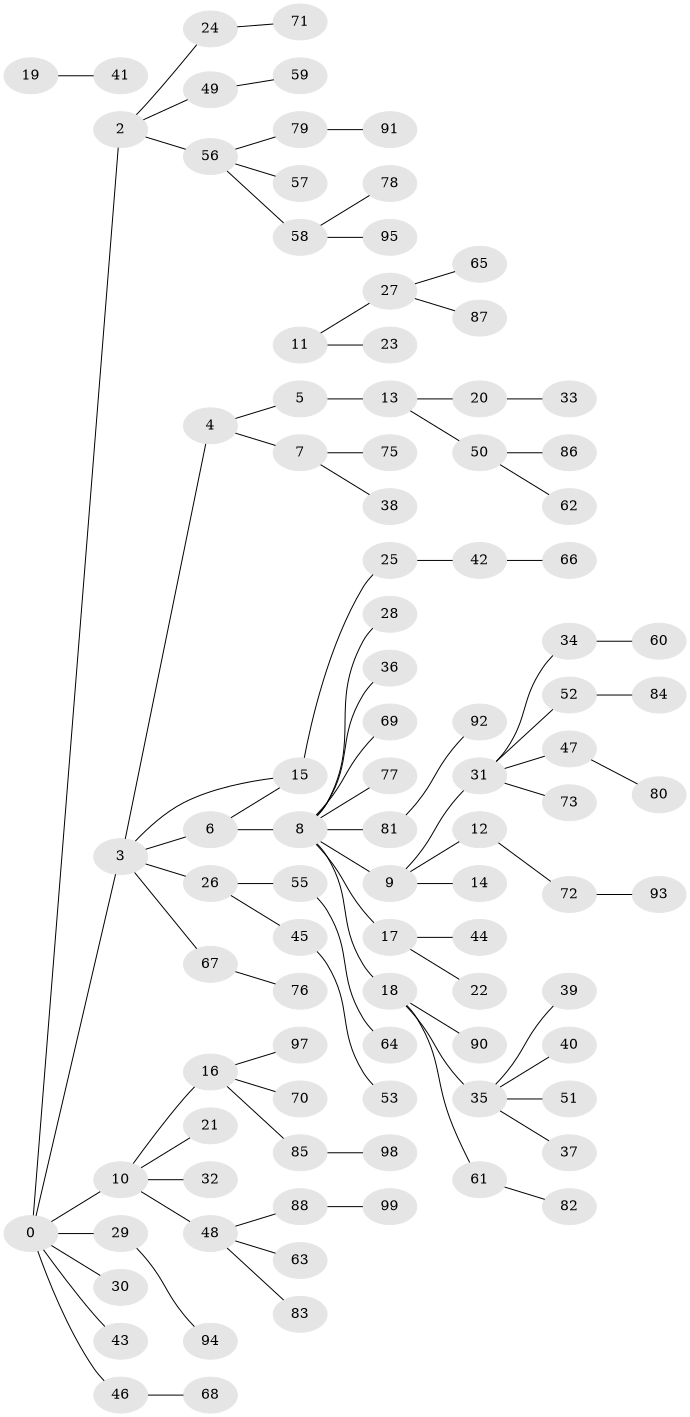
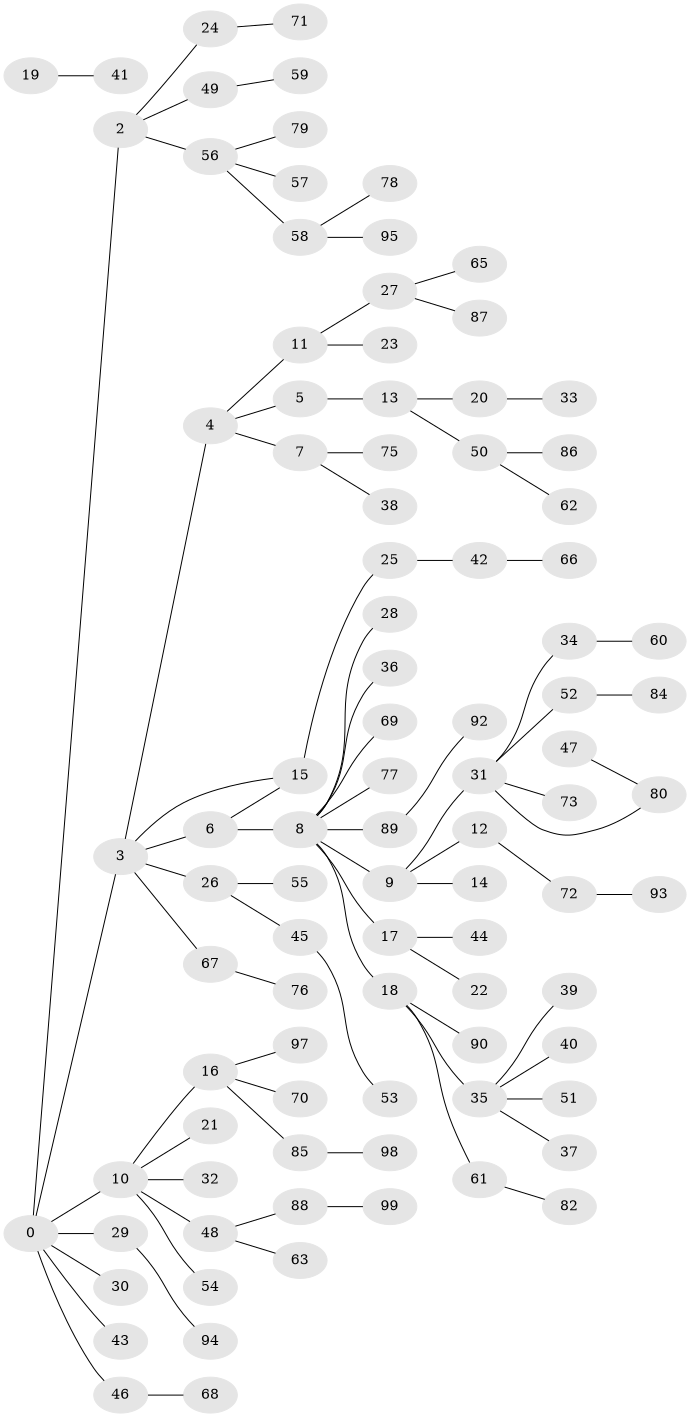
node "91": removed
edge "11" -- "4": added
edge "47" -- "31": now "80" -- "31"
node "81": label "81" -> "89"
node "64": removed
node "54": added
node "83": removed
